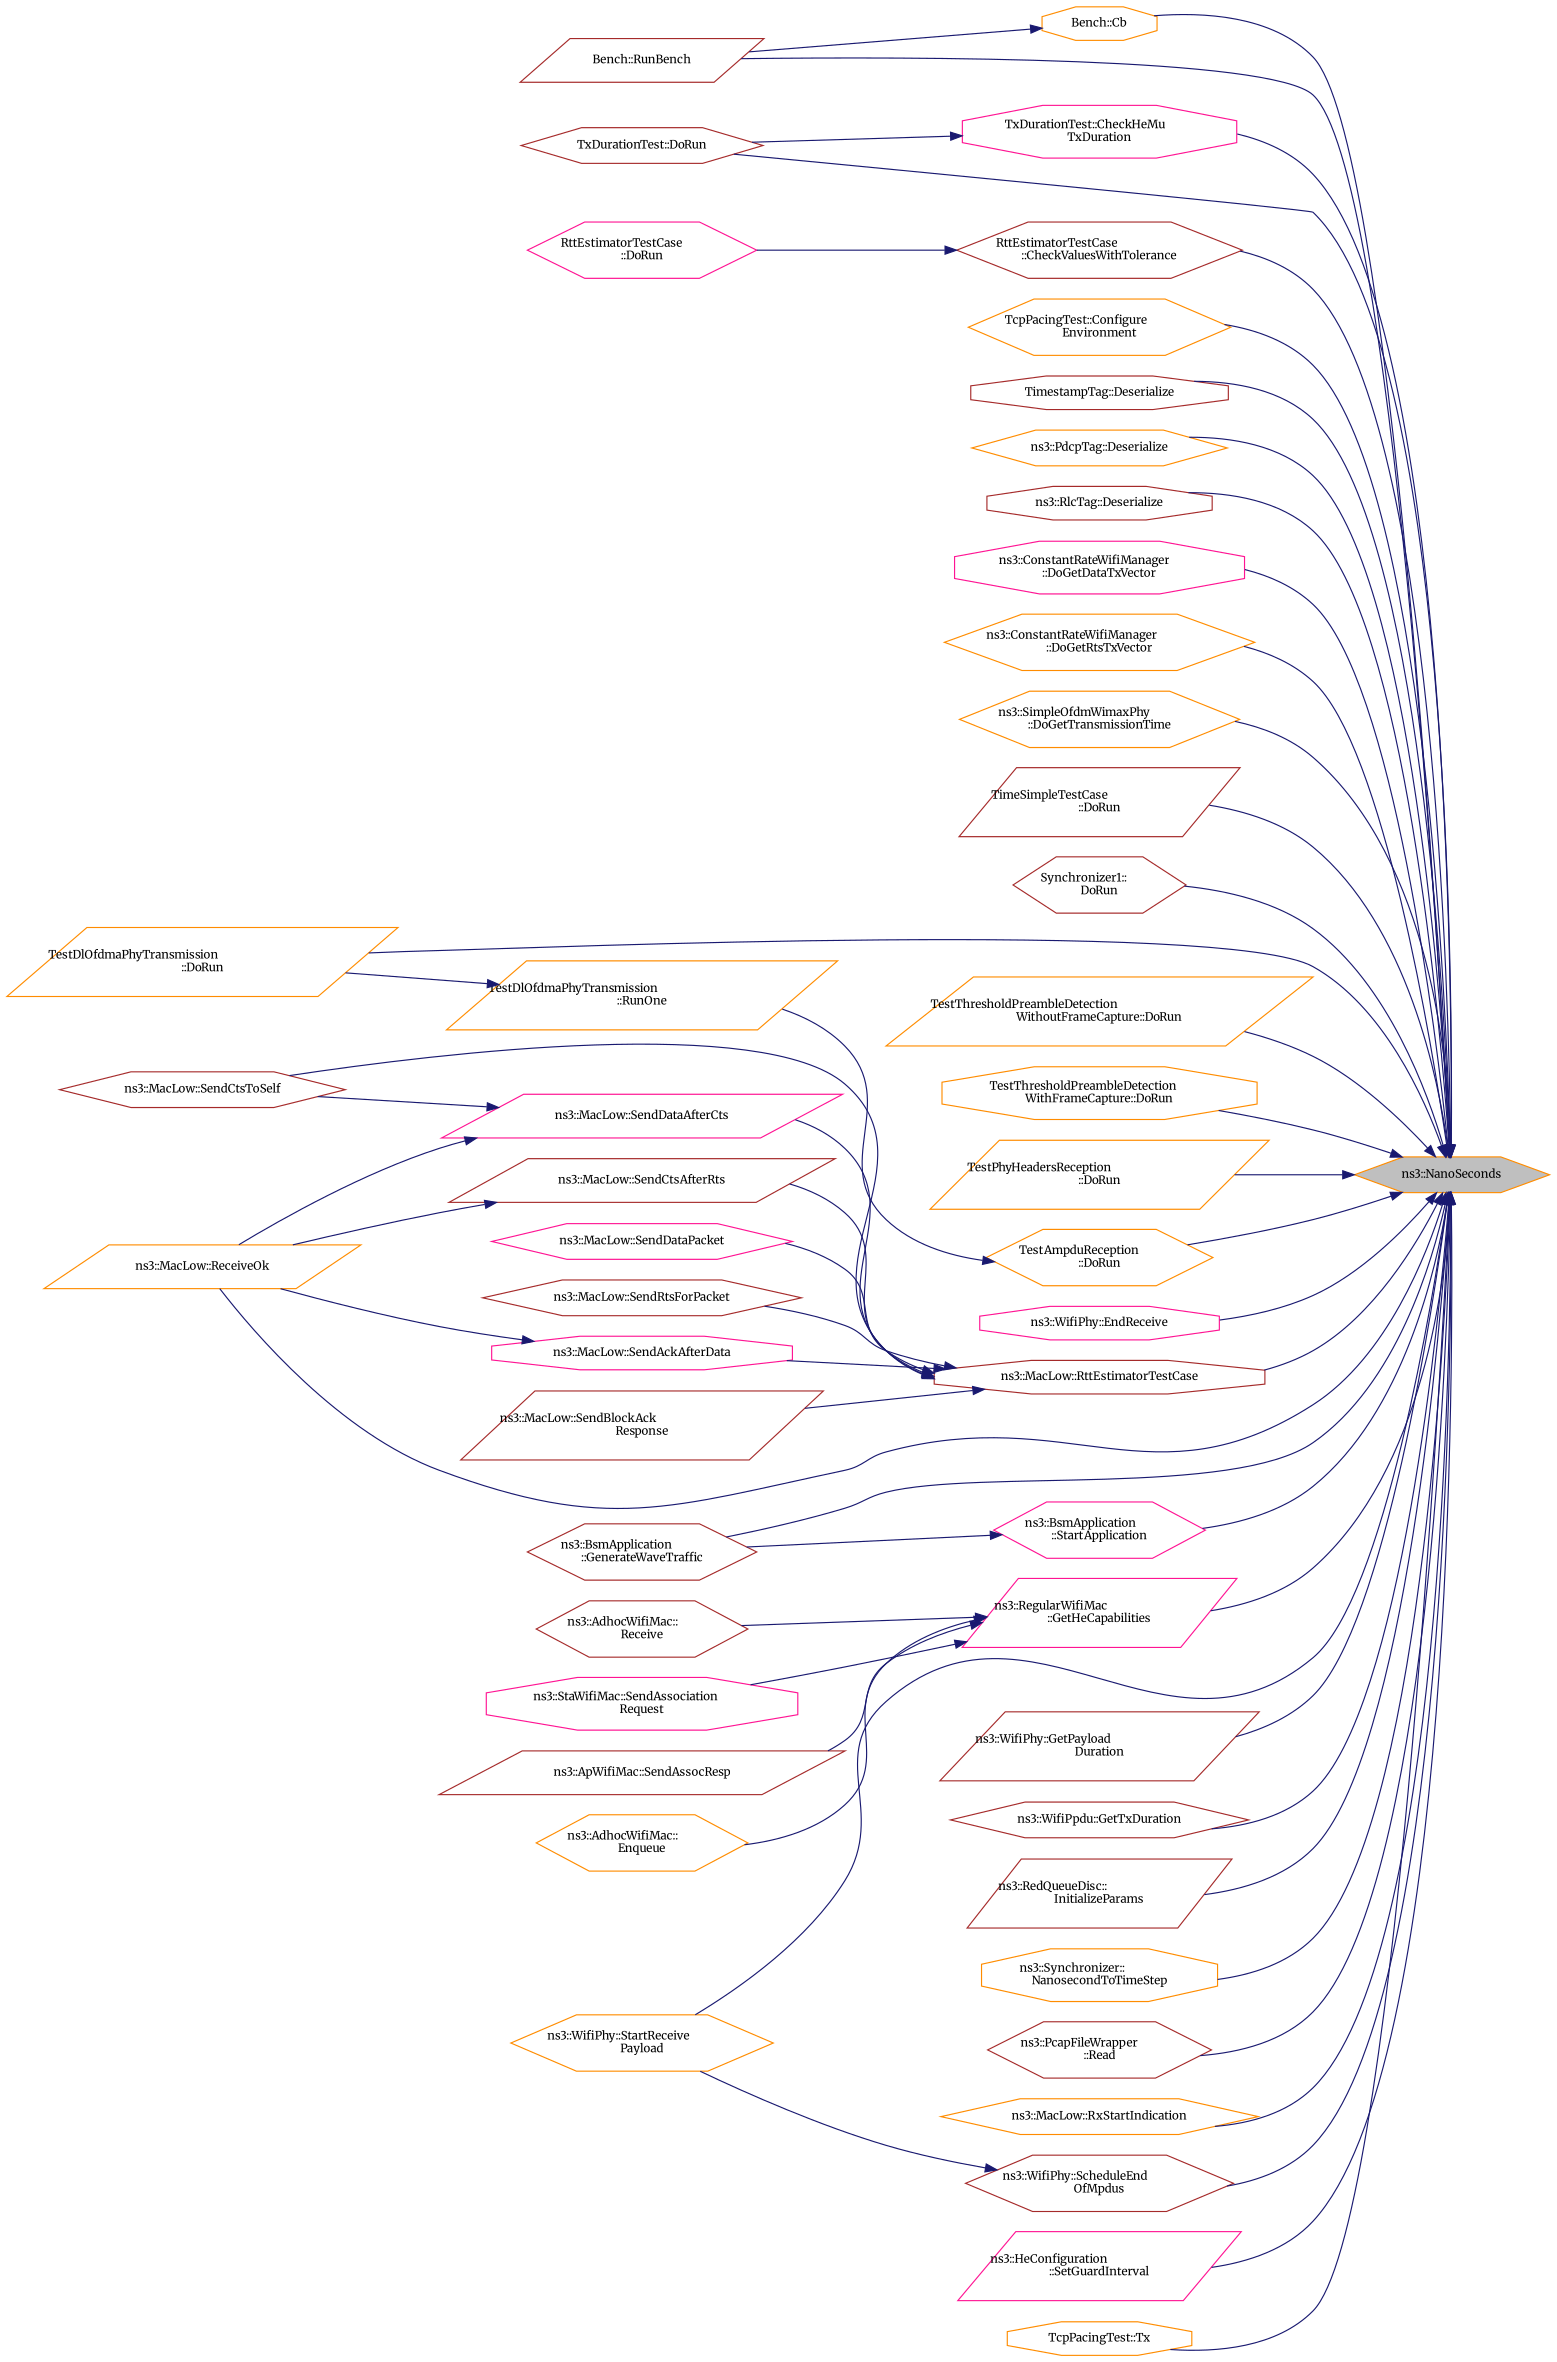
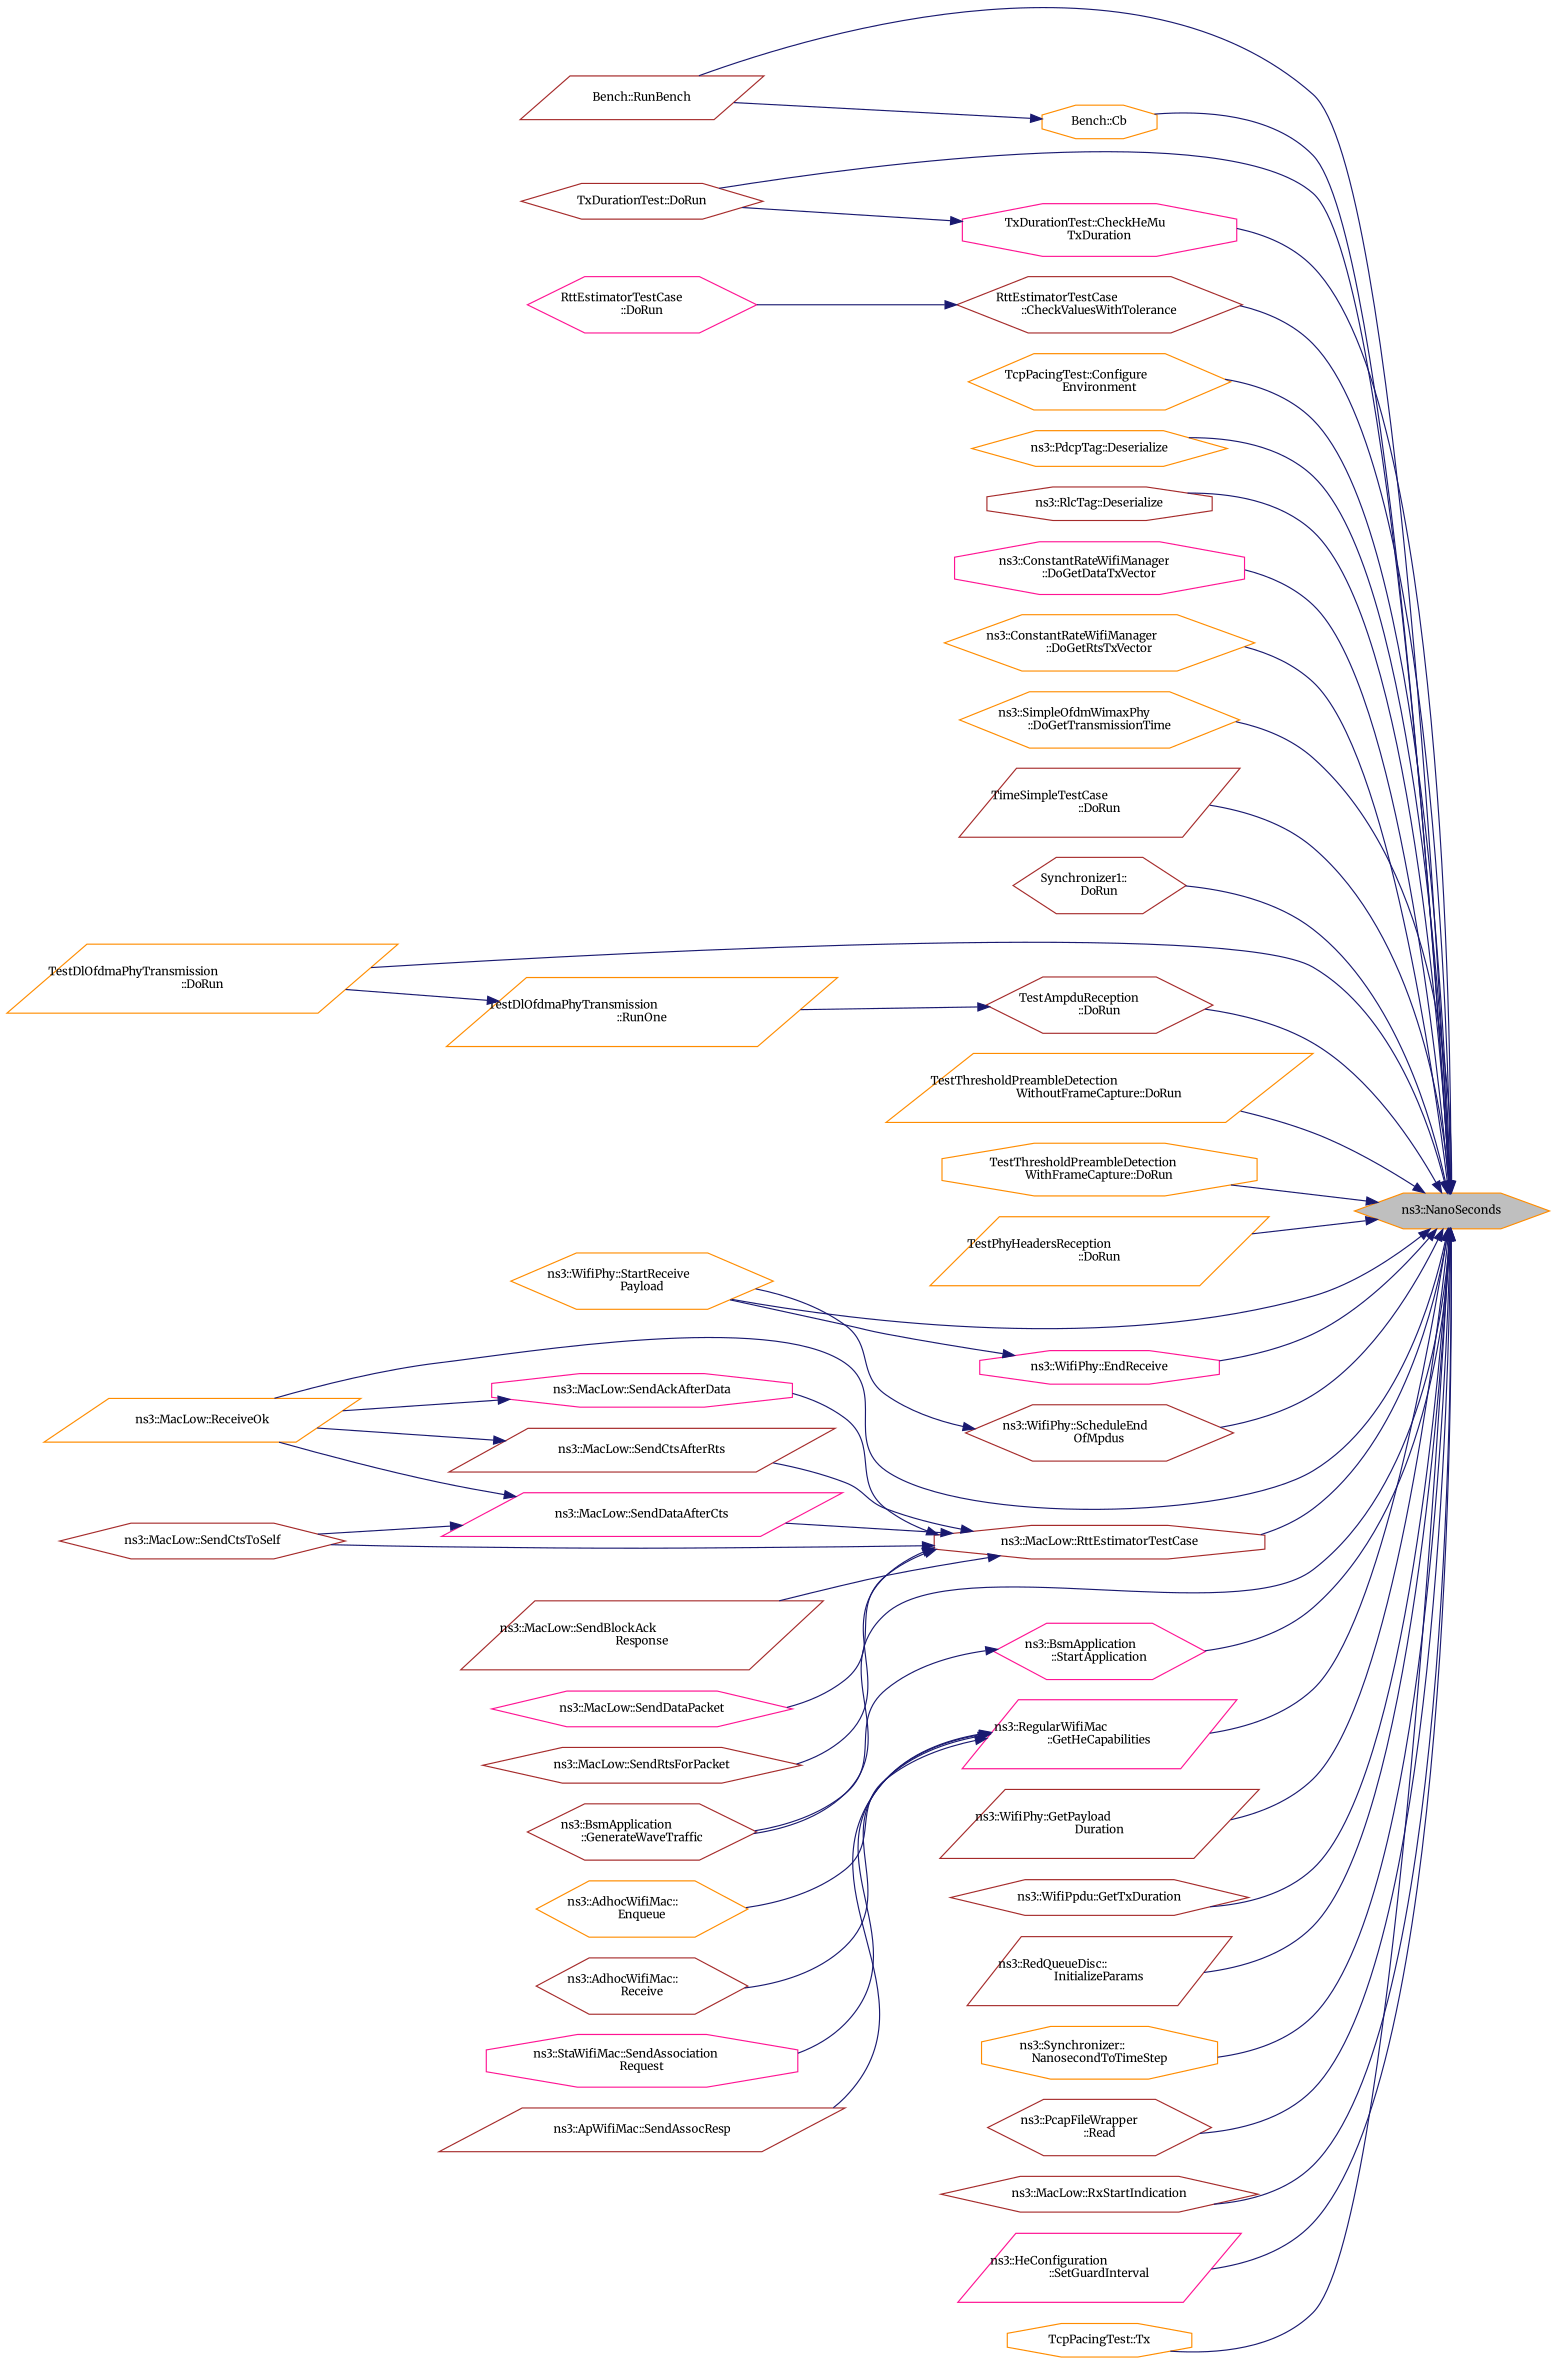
node "TimestampTag::Deserialize": removed
node "TestAmpduReception ::DoRun": color darkorange -> brown
edge "ns3::WifiPhy::StartReceive Payload" -> "ns3::WifiPhy::EndReceive": added
node "ns3::MacLow::RxStartIndication": color darkorange -> brown
